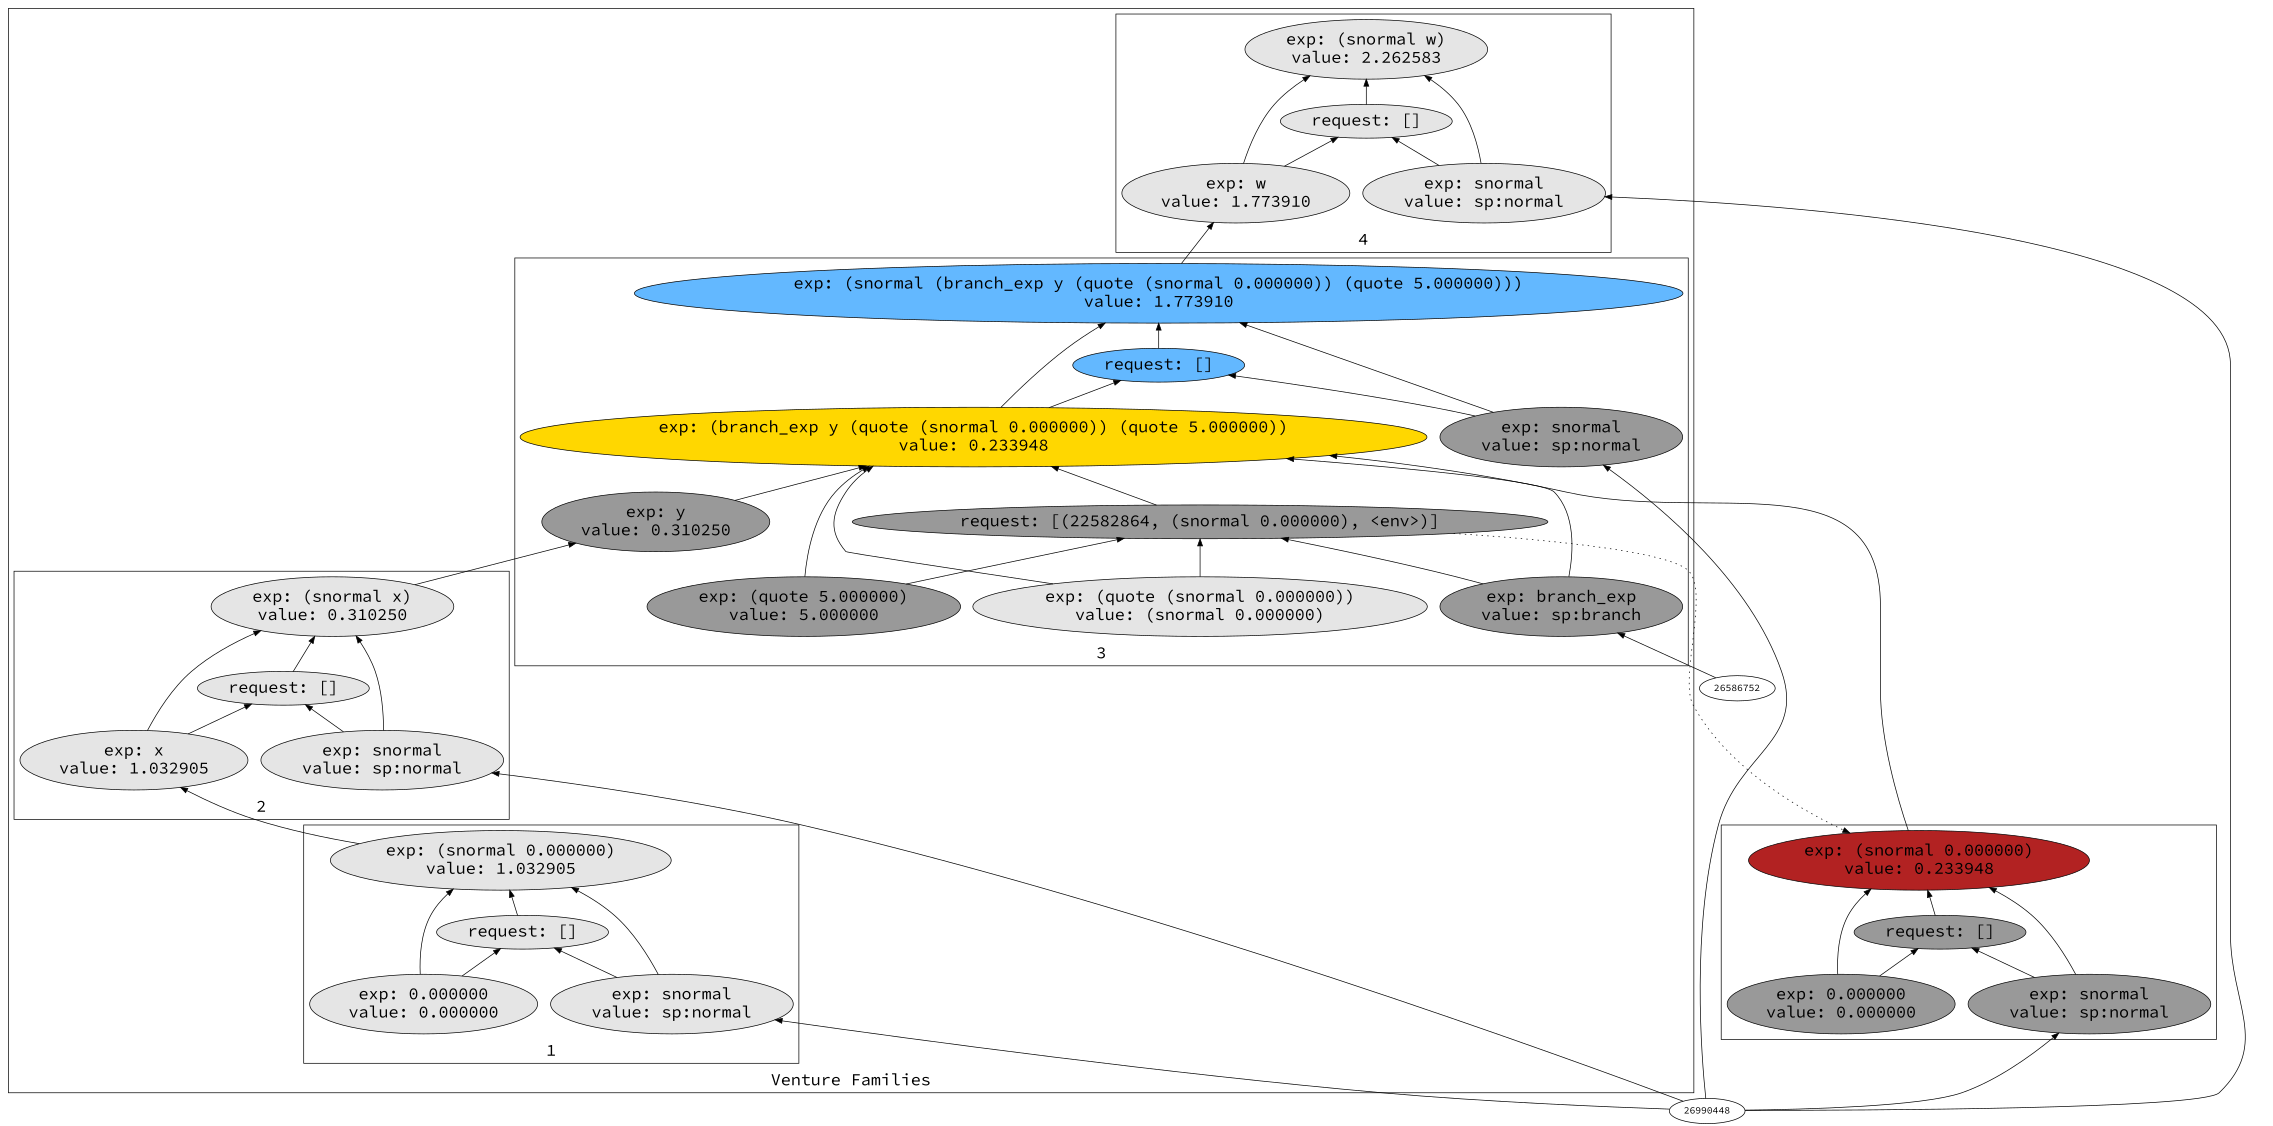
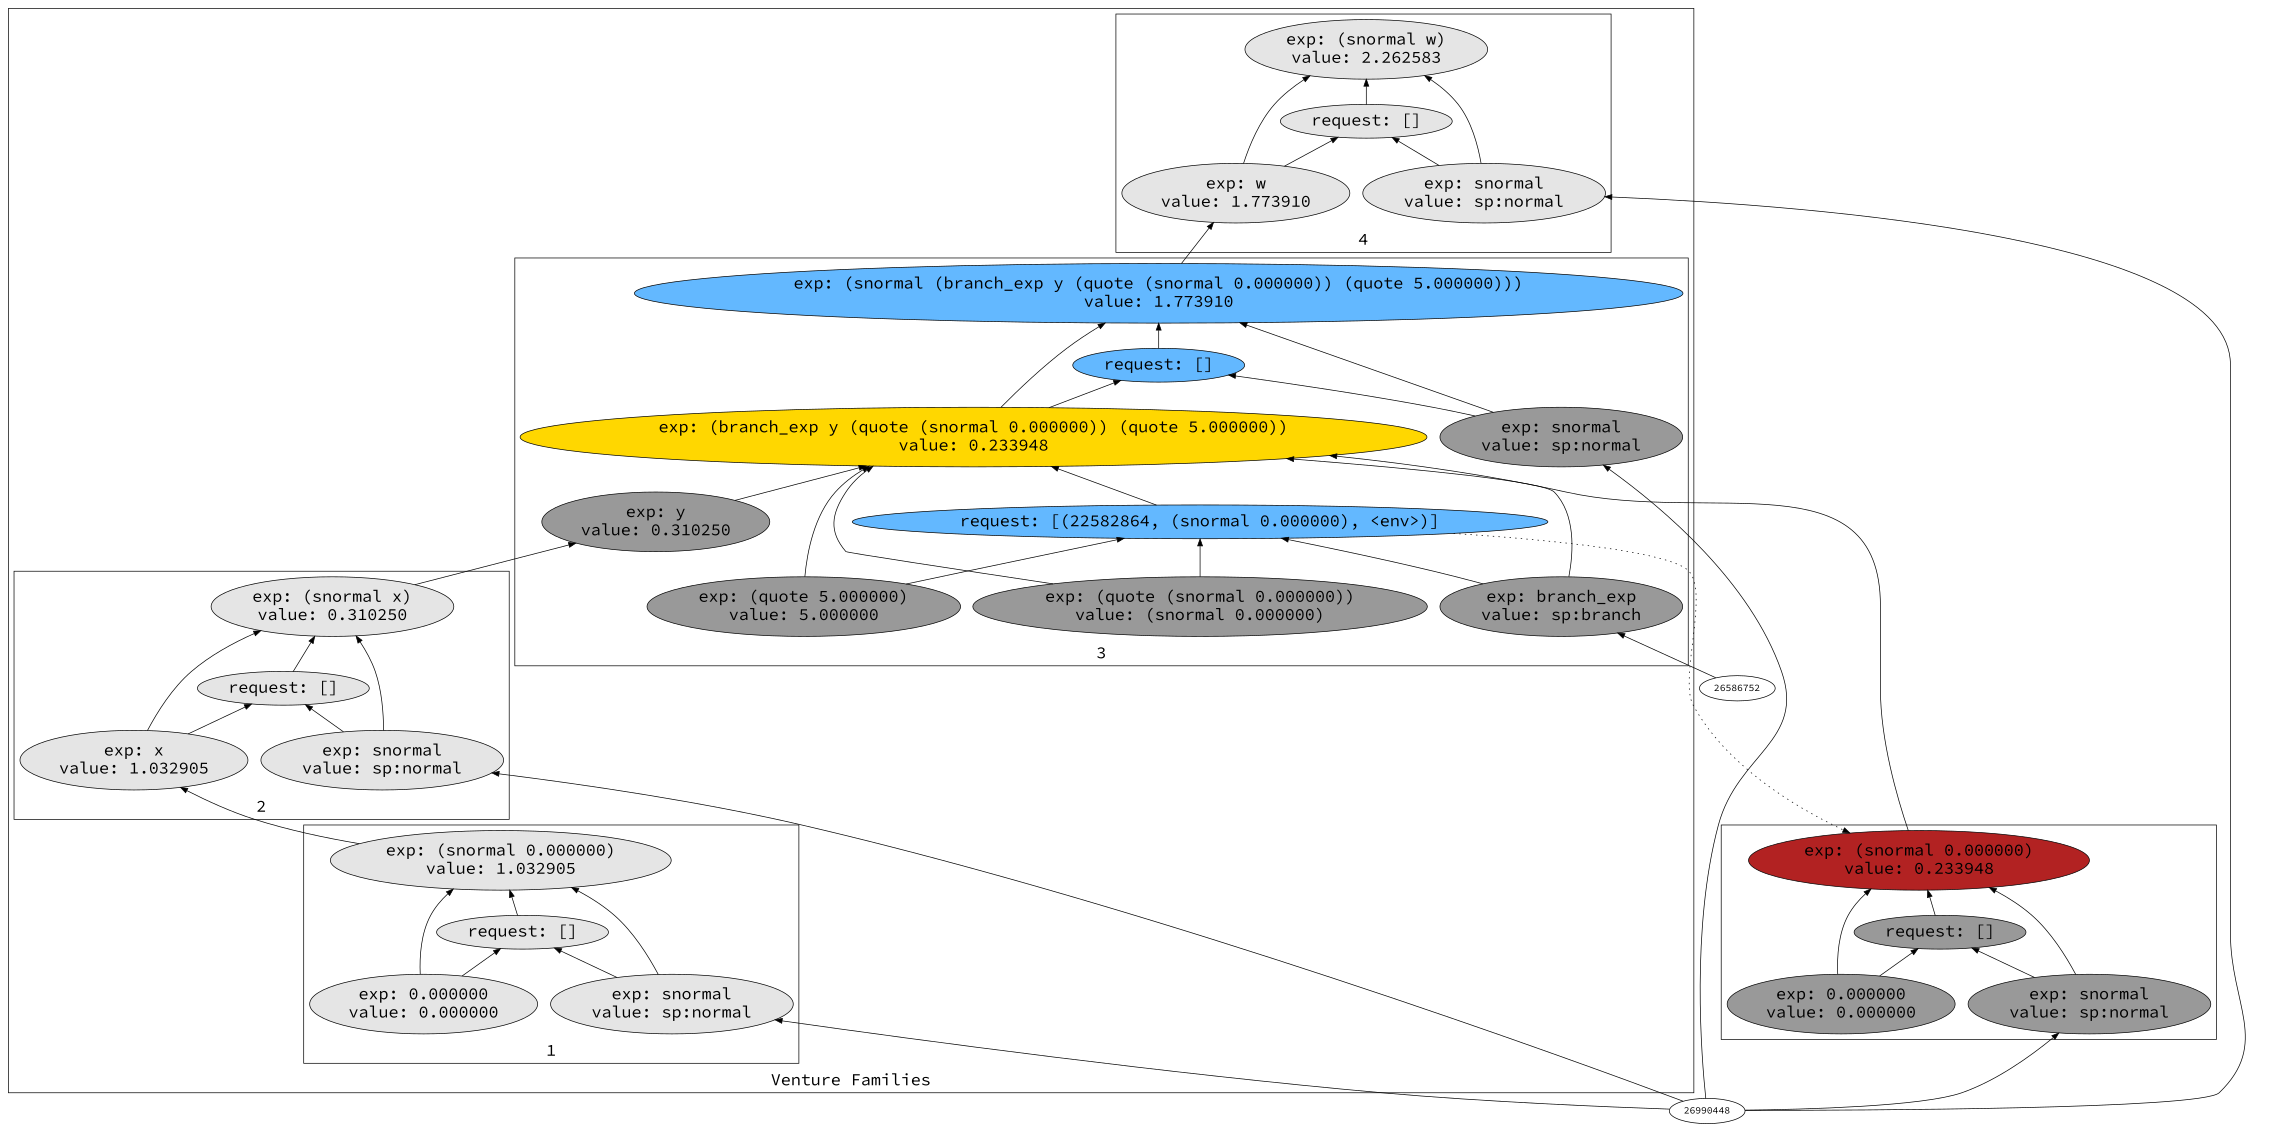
node "request: [(22582864, (snormal 0.000000), <env>)]": fillcolor grey60 -> steelblue1
node "exp: (quote (snormal 0.000000)) value: (snormal 0.000000)": fillcolor grey90 -> grey60
